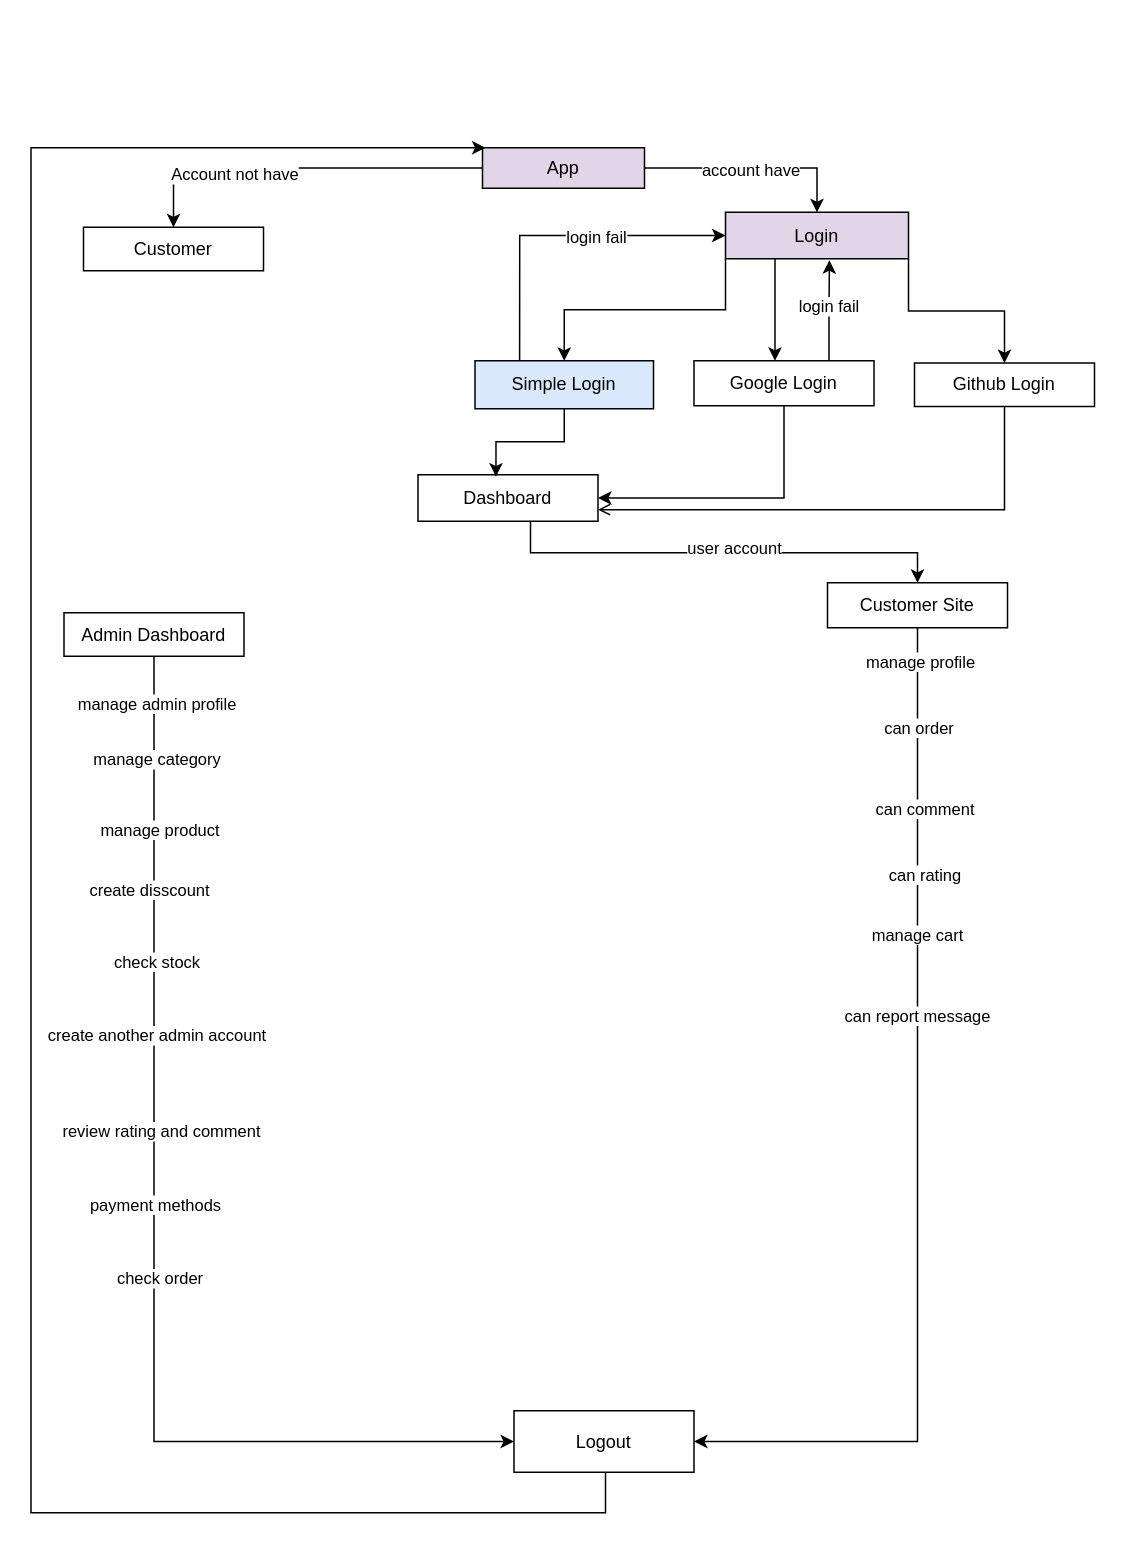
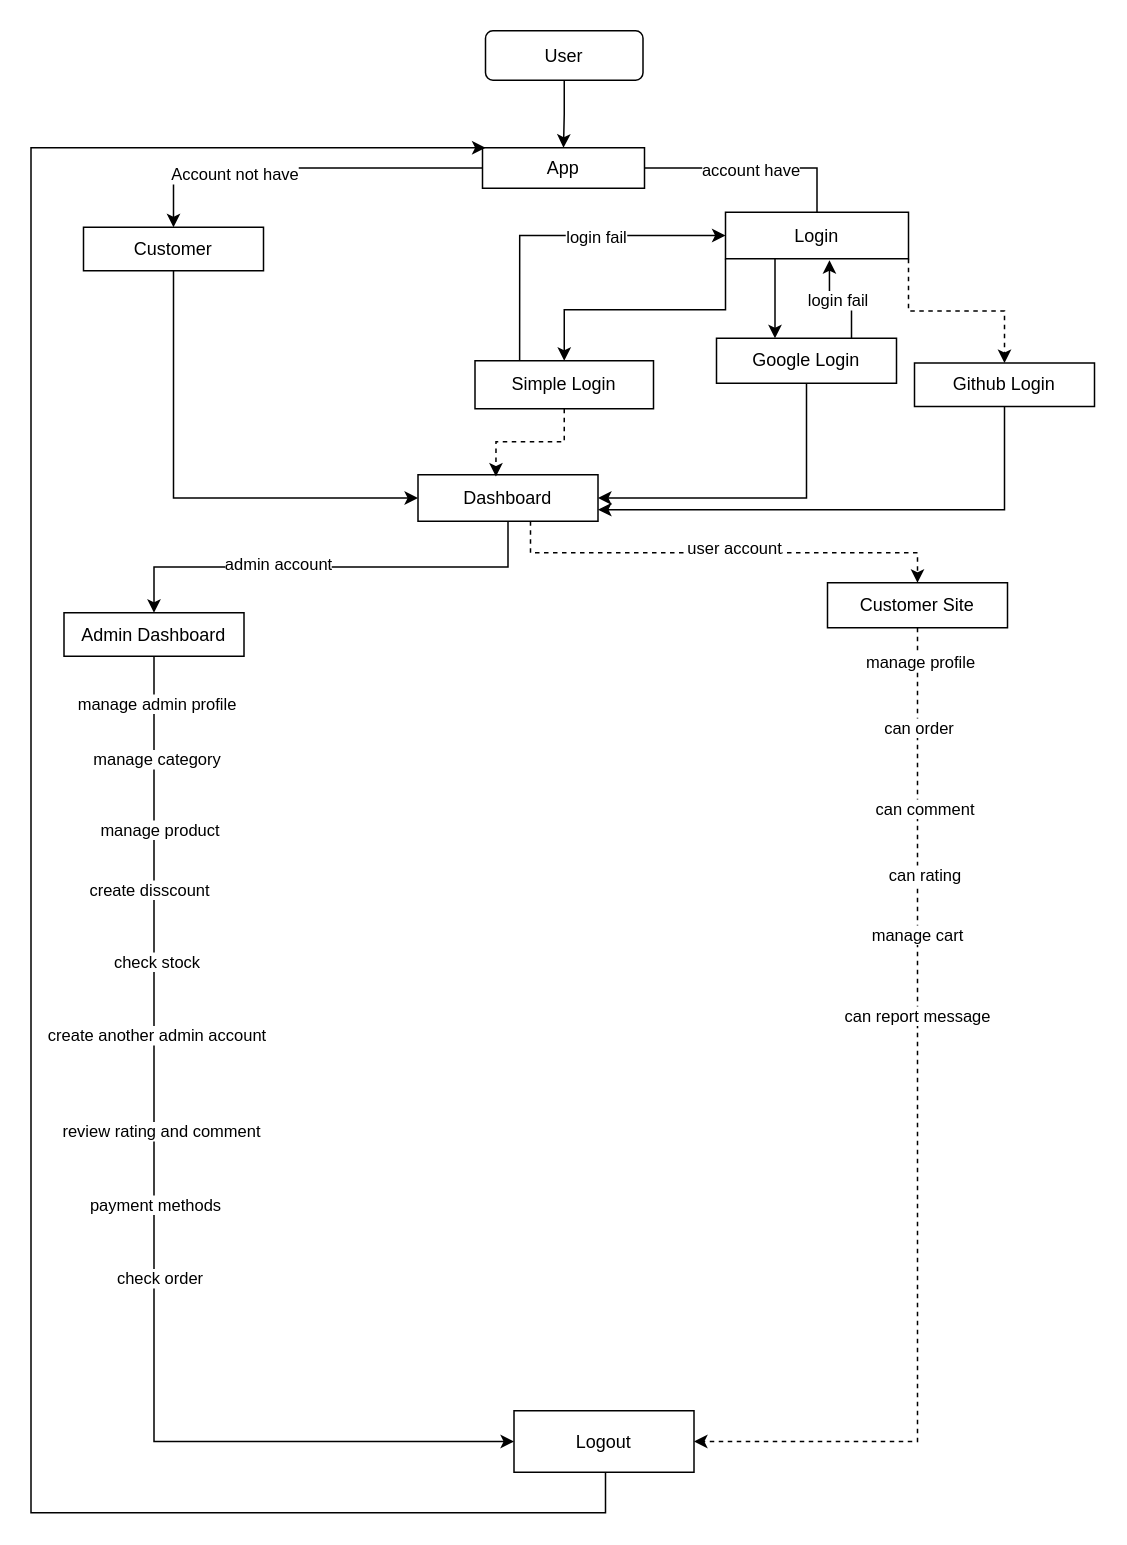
node "User": added
edge "User" -> "App": added
node "App": fillcolor #e1d5e7 -> #ffffff
edge "App" -> "Login": arrowhead classic -> none
node "Login": fillcolor #e1d5e7 -> #ffffff
edge "Login" -> "Github Login": style solid -> dashed
node "Google Login": moved (784, 383) -> (806, 361)
node "Simple Login": fillcolor #dae8fc -> #ffffff
edge "Simple Login" -> "Dashboard": style solid -> dashed
edge "Customer" -> "Dashboard": added
edge "Github Login" -> "Dashboard": arrowhead open -> classic
edge "Dashboard" -> "Customer Site": style solid -> dashed
edge "Dashboard" -> "Admin Dashboard": added, label "admin account"
edge "Customer Site" -> "Logout": style solid -> dashed
